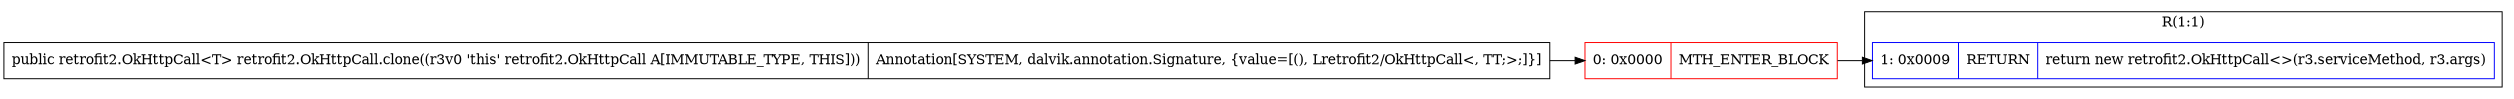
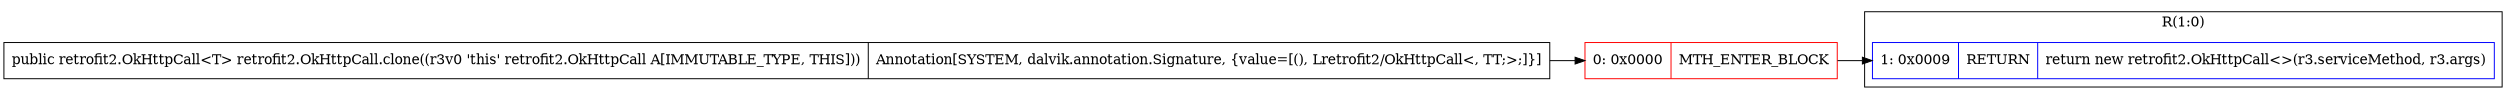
cluster "R(1:1)": label "R(1:1)" -> "R(1:0)"
